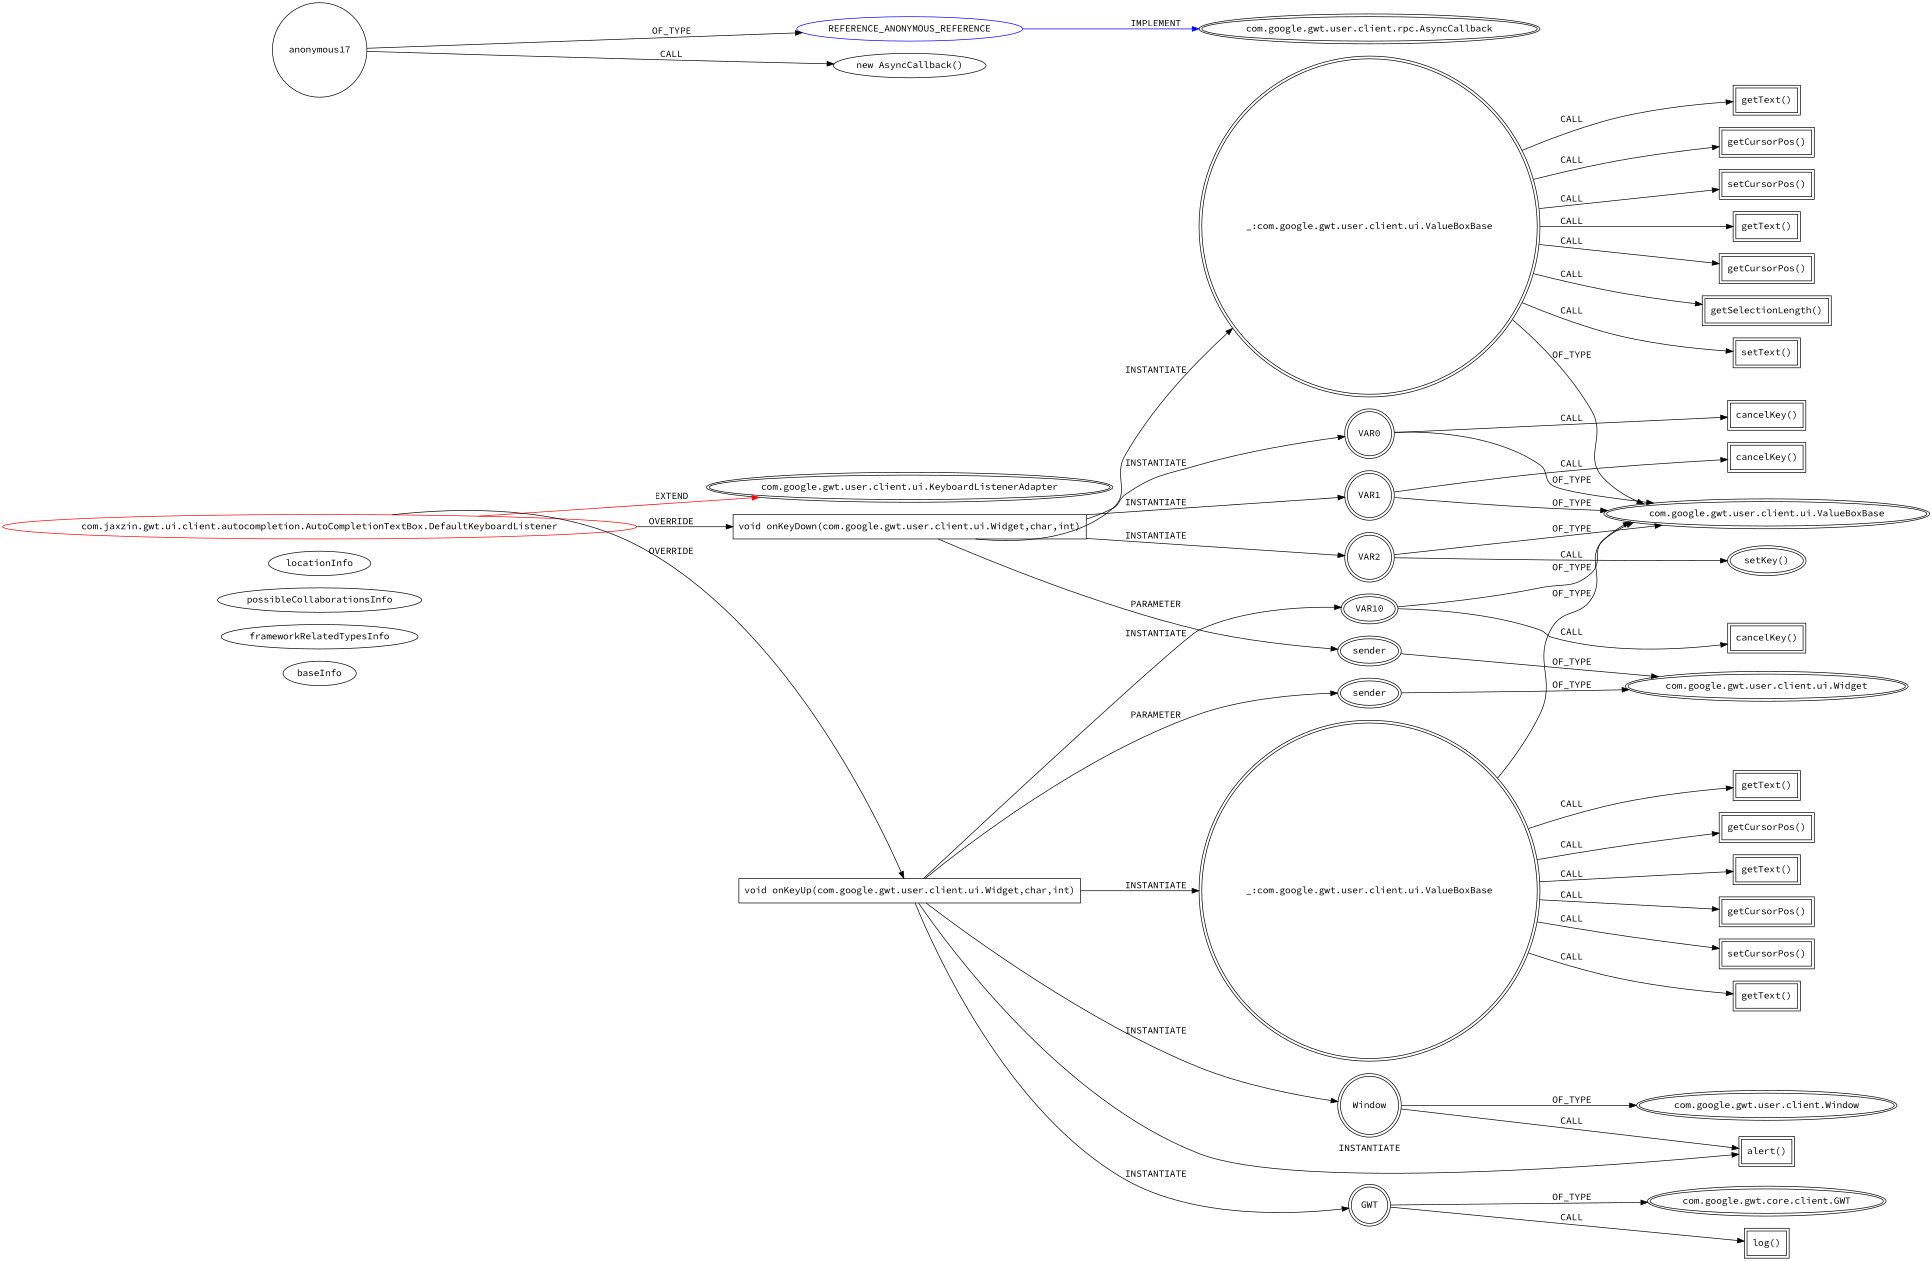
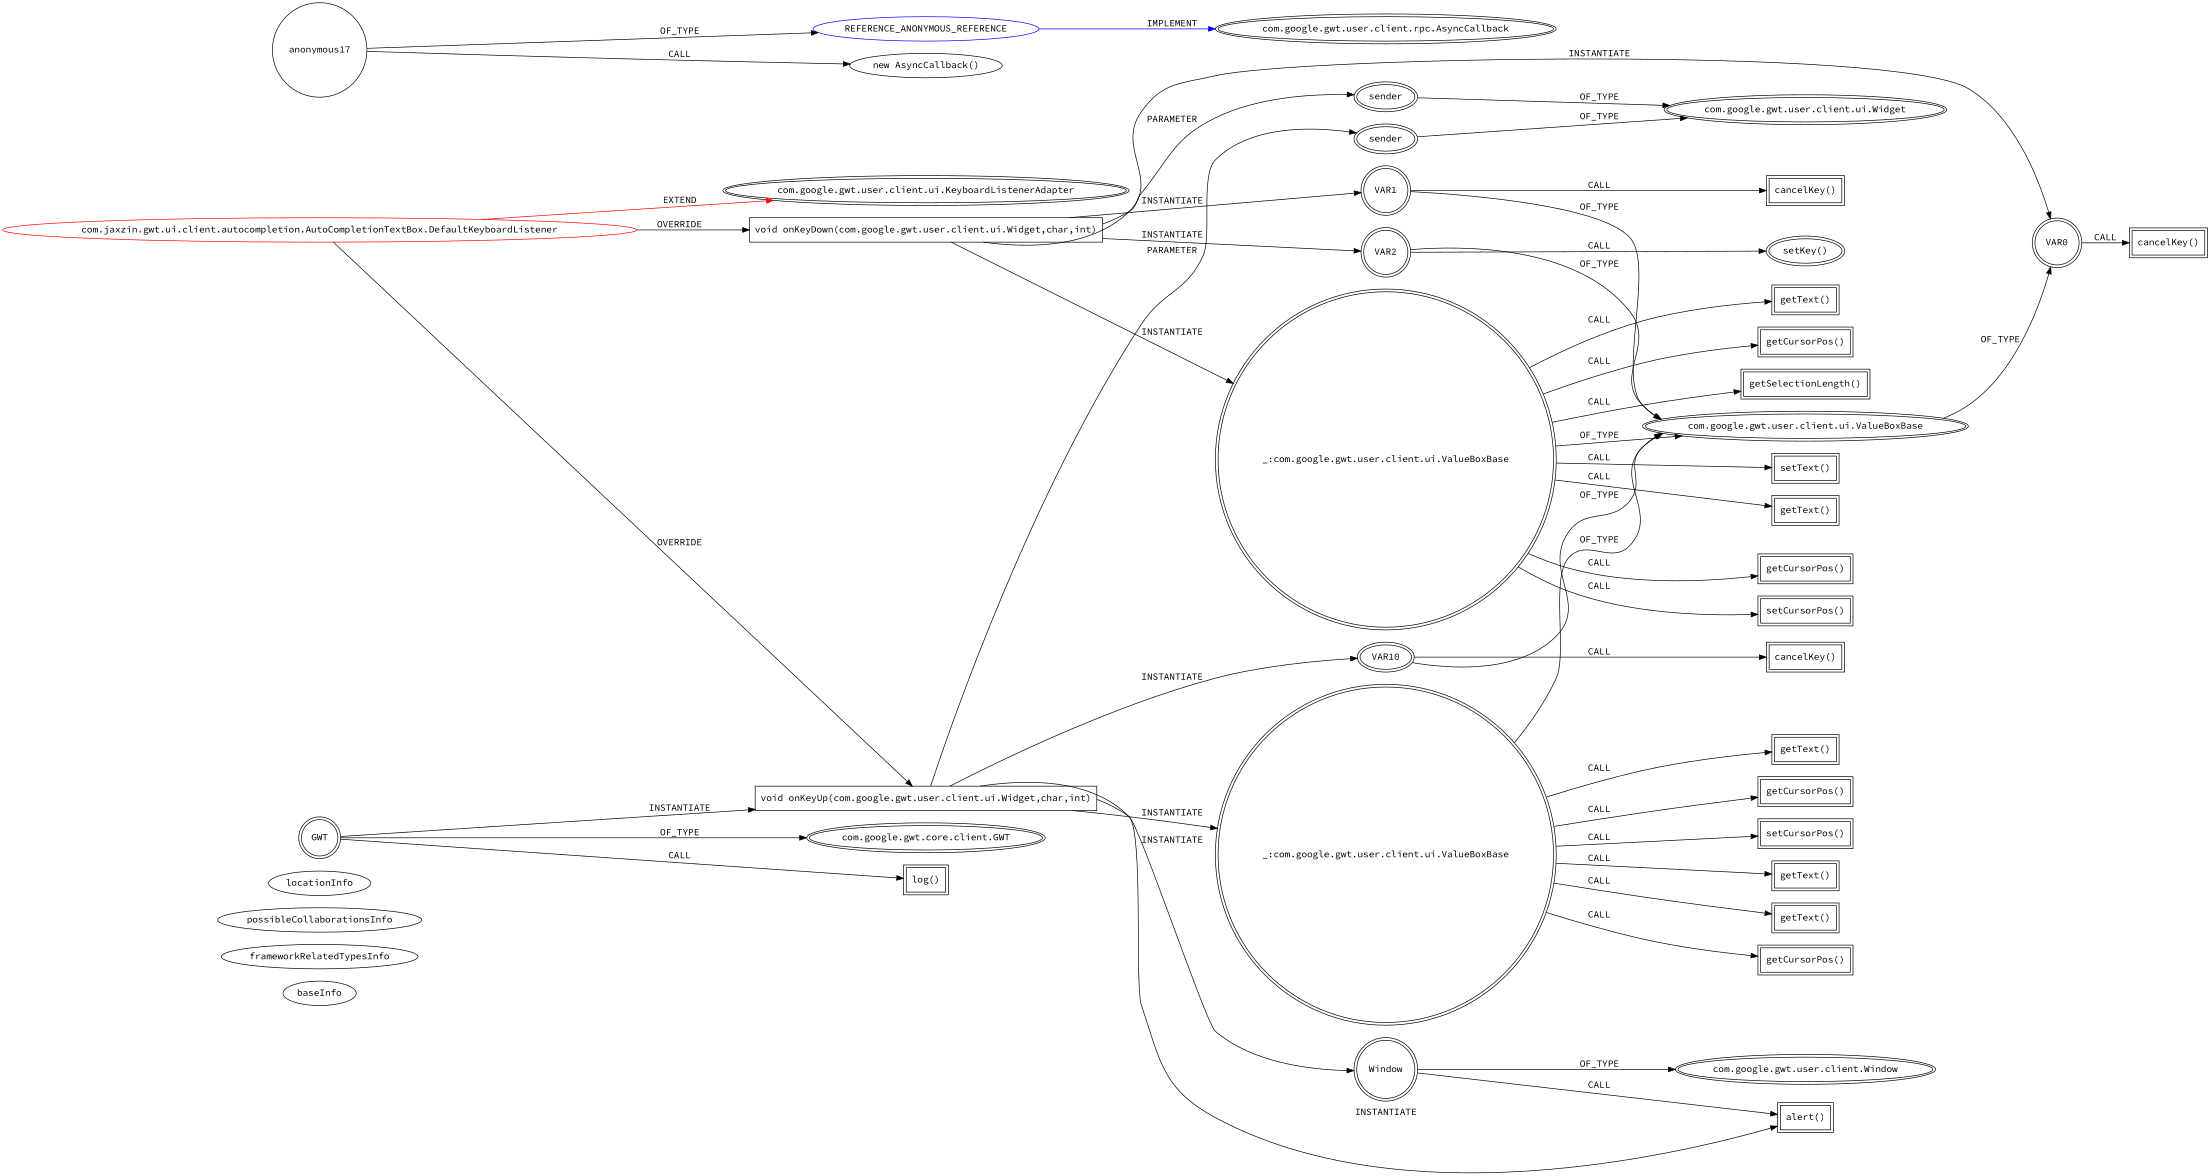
edge "VAR0" -> "com.google.gwt.user.client.ui.ValueBoxBase": reversed
edge "void onKeyUp(com.google.gwt.user.client.ui.Widget,char,int)" -> "GWT": reversed
